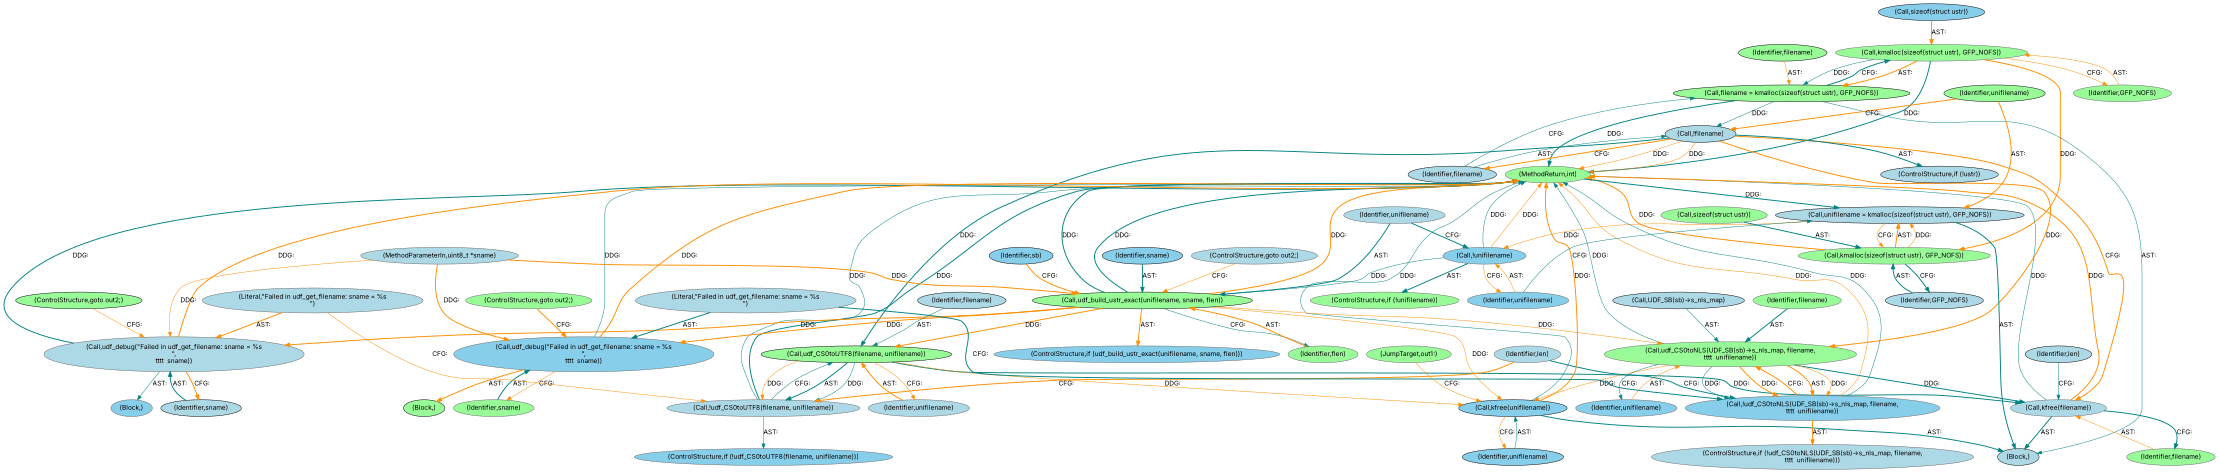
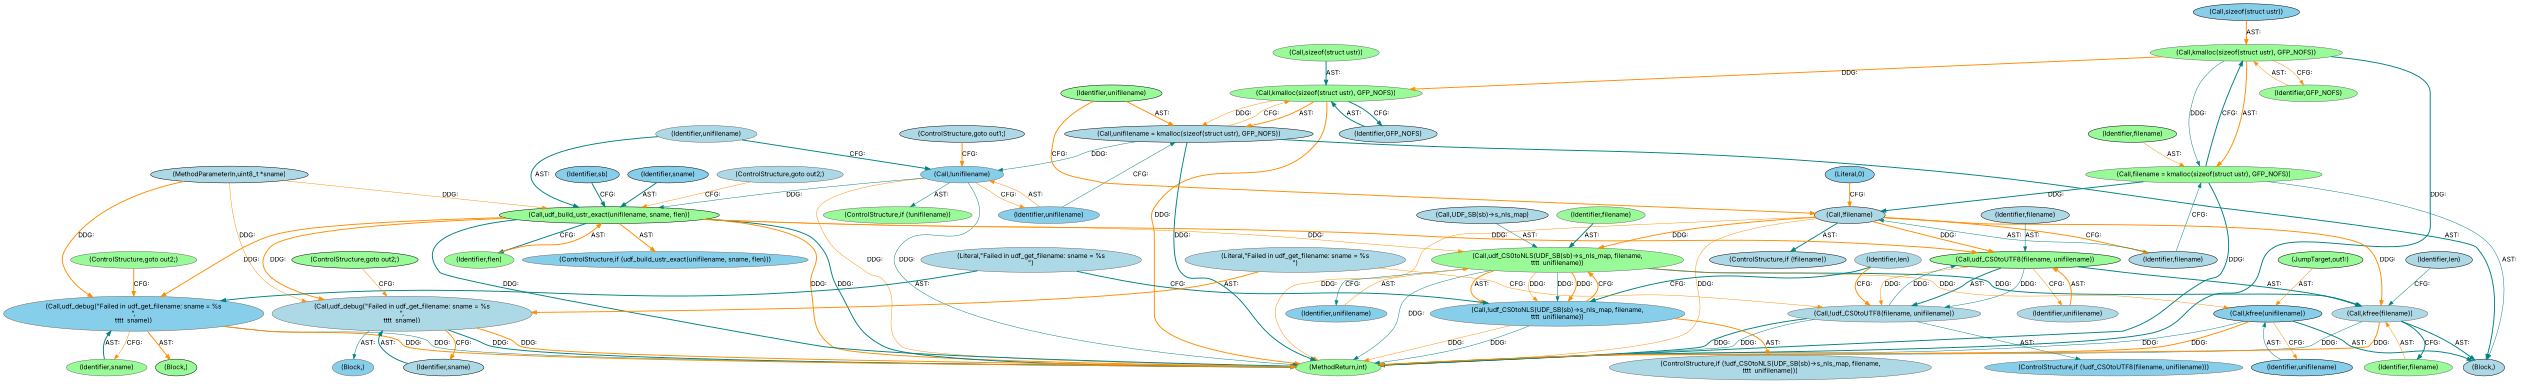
node "(Call,filename = kmalloc(sizeof(struct ustr), GFP_NOFS))": color black -> gray40
edge "(Call,filename = kmalloc(sizeof(struct ustr), GFP_NOFS))" -> "(Call,!filename)": style solid -> bold
node "(ControlStructure,goto out1;)": added
edge "(Call,!filename)" -> "(Call,udf_CS0toUTF8(filename, unifilename))": color teal -> darkorange
node "(Literal,0)": added
node "(ControlStructure,if (!ustr))": label "(ControlStructure,if (!ustr))" -> "(ControlStructure,if (!filename))"
edge "(MethodReturn,int)" -> "(Call,unifilename = kmalloc(sizeof(struct ustr), GFP_NOFS))": reversed
edge "(Call,unifilename = kmalloc(sizeof(struct ustr), GFP_NOFS))" -> "(Call,!unifilename)": color darkorange -> teal
node "(MethodParameterIn,uint8_t *sname)": color gray40 -> black
edge "(Call,!filename)" -> "(Call,kfree(filename))": label "CFG: " -> "DDG: "
edge "(MethodParameterIn,uint8_t *sname)" -> "(Call,udf_build_ustr_exact(unifilename, sname, flen))": style bold -> solid
edge "(Call,!unifilename)" -> "(ControlStructure,if (!unifilename))": style bold -> solid
edge "(Identifier,sb)" -> "(Call,udf_build_ustr_exact(unifilename, sname, flen))": color darkorange -> teal
edge "(Call,udf_build_ustr_exact(unifilename, sname, flen))" -> "(Call,kfree(unifilename))": removed, label "DDG:"
edge "(Call,udf_build_ustr_exact(unifilename, sname, flen))" -> "(Identifier,flen)": style solid -> bold
node "(JumpTarget,out1:)": color gray40 -> black
edge "(Call,!udf_CS0toUTF8(filename, unifilename))" -> "(Call,udf_CS0toUTF8(filename, unifilename))": label "CFG: " -> "DDG: "
edge "(JumpTarget,out1:)" -> "(Call,kfree(unifilename))": label "CFG: " -> "AST: "
edge "(Call,udf_CS0toUTF8(filename, unifilename))" -> "(Call,kfree(filename))": label "DDG: " -> "AST: "
edge "(Call,udf_CS0toUTF8(filename, unifilename))" -> "(Call,kfree(unifilename))": removed, label "DDG:"
